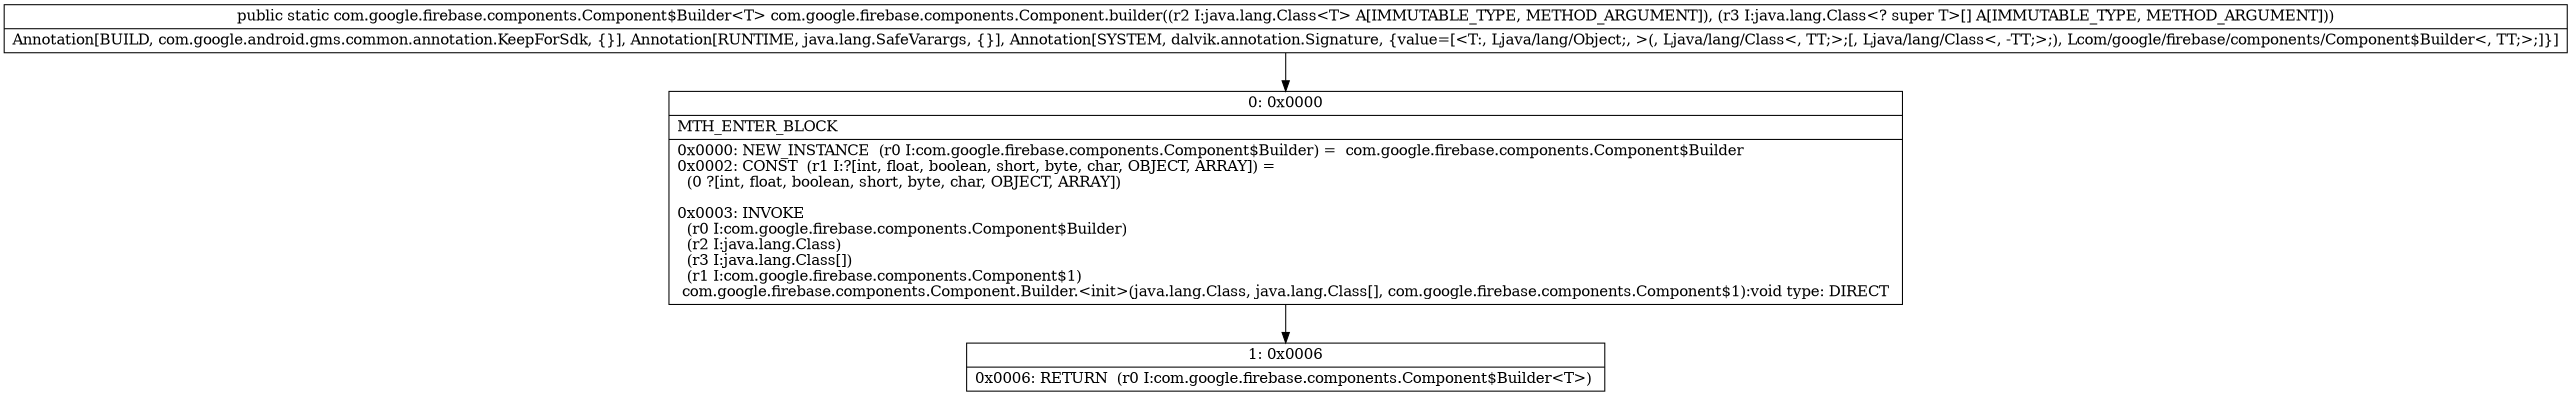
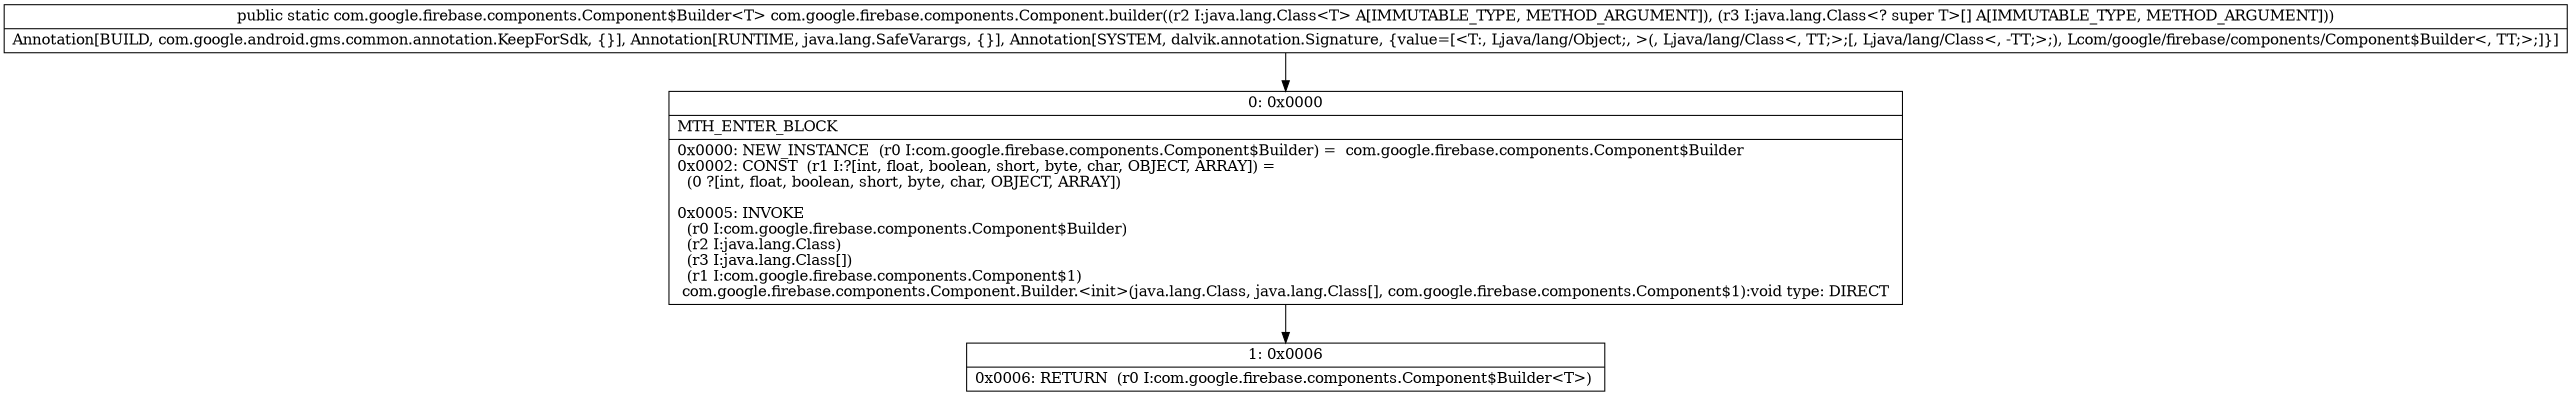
node "0: 0x0000": text "0x0003: INVOKE" -> "0x0005: INVOKE"
